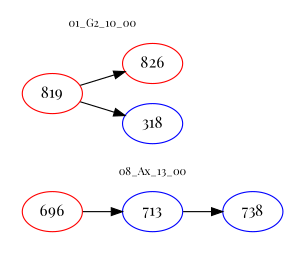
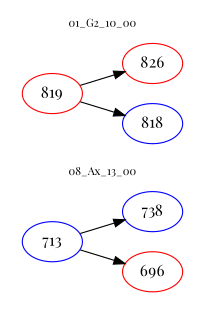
node "318": label "318" -> "818"
edge "696" -> "713": reversed
